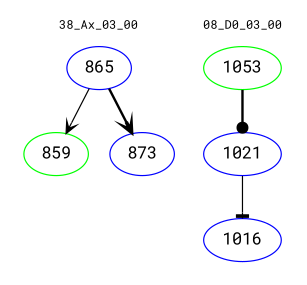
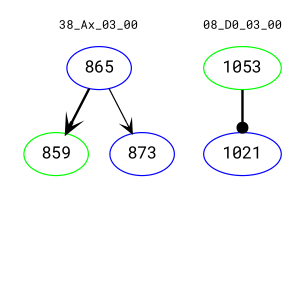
edge "865" -> "859": style solid -> bold
edge "865" -> "873": style bold -> solid
node "1016": removed
